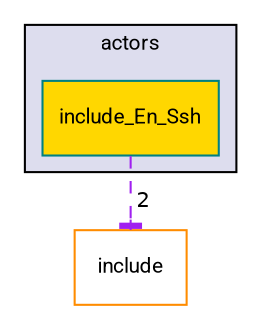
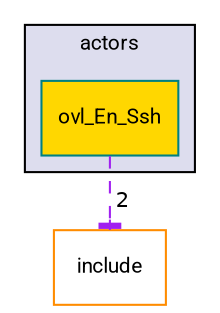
node "include_En_Ssh": label "include_En_Ssh" -> "ovl_En_Ssh"
